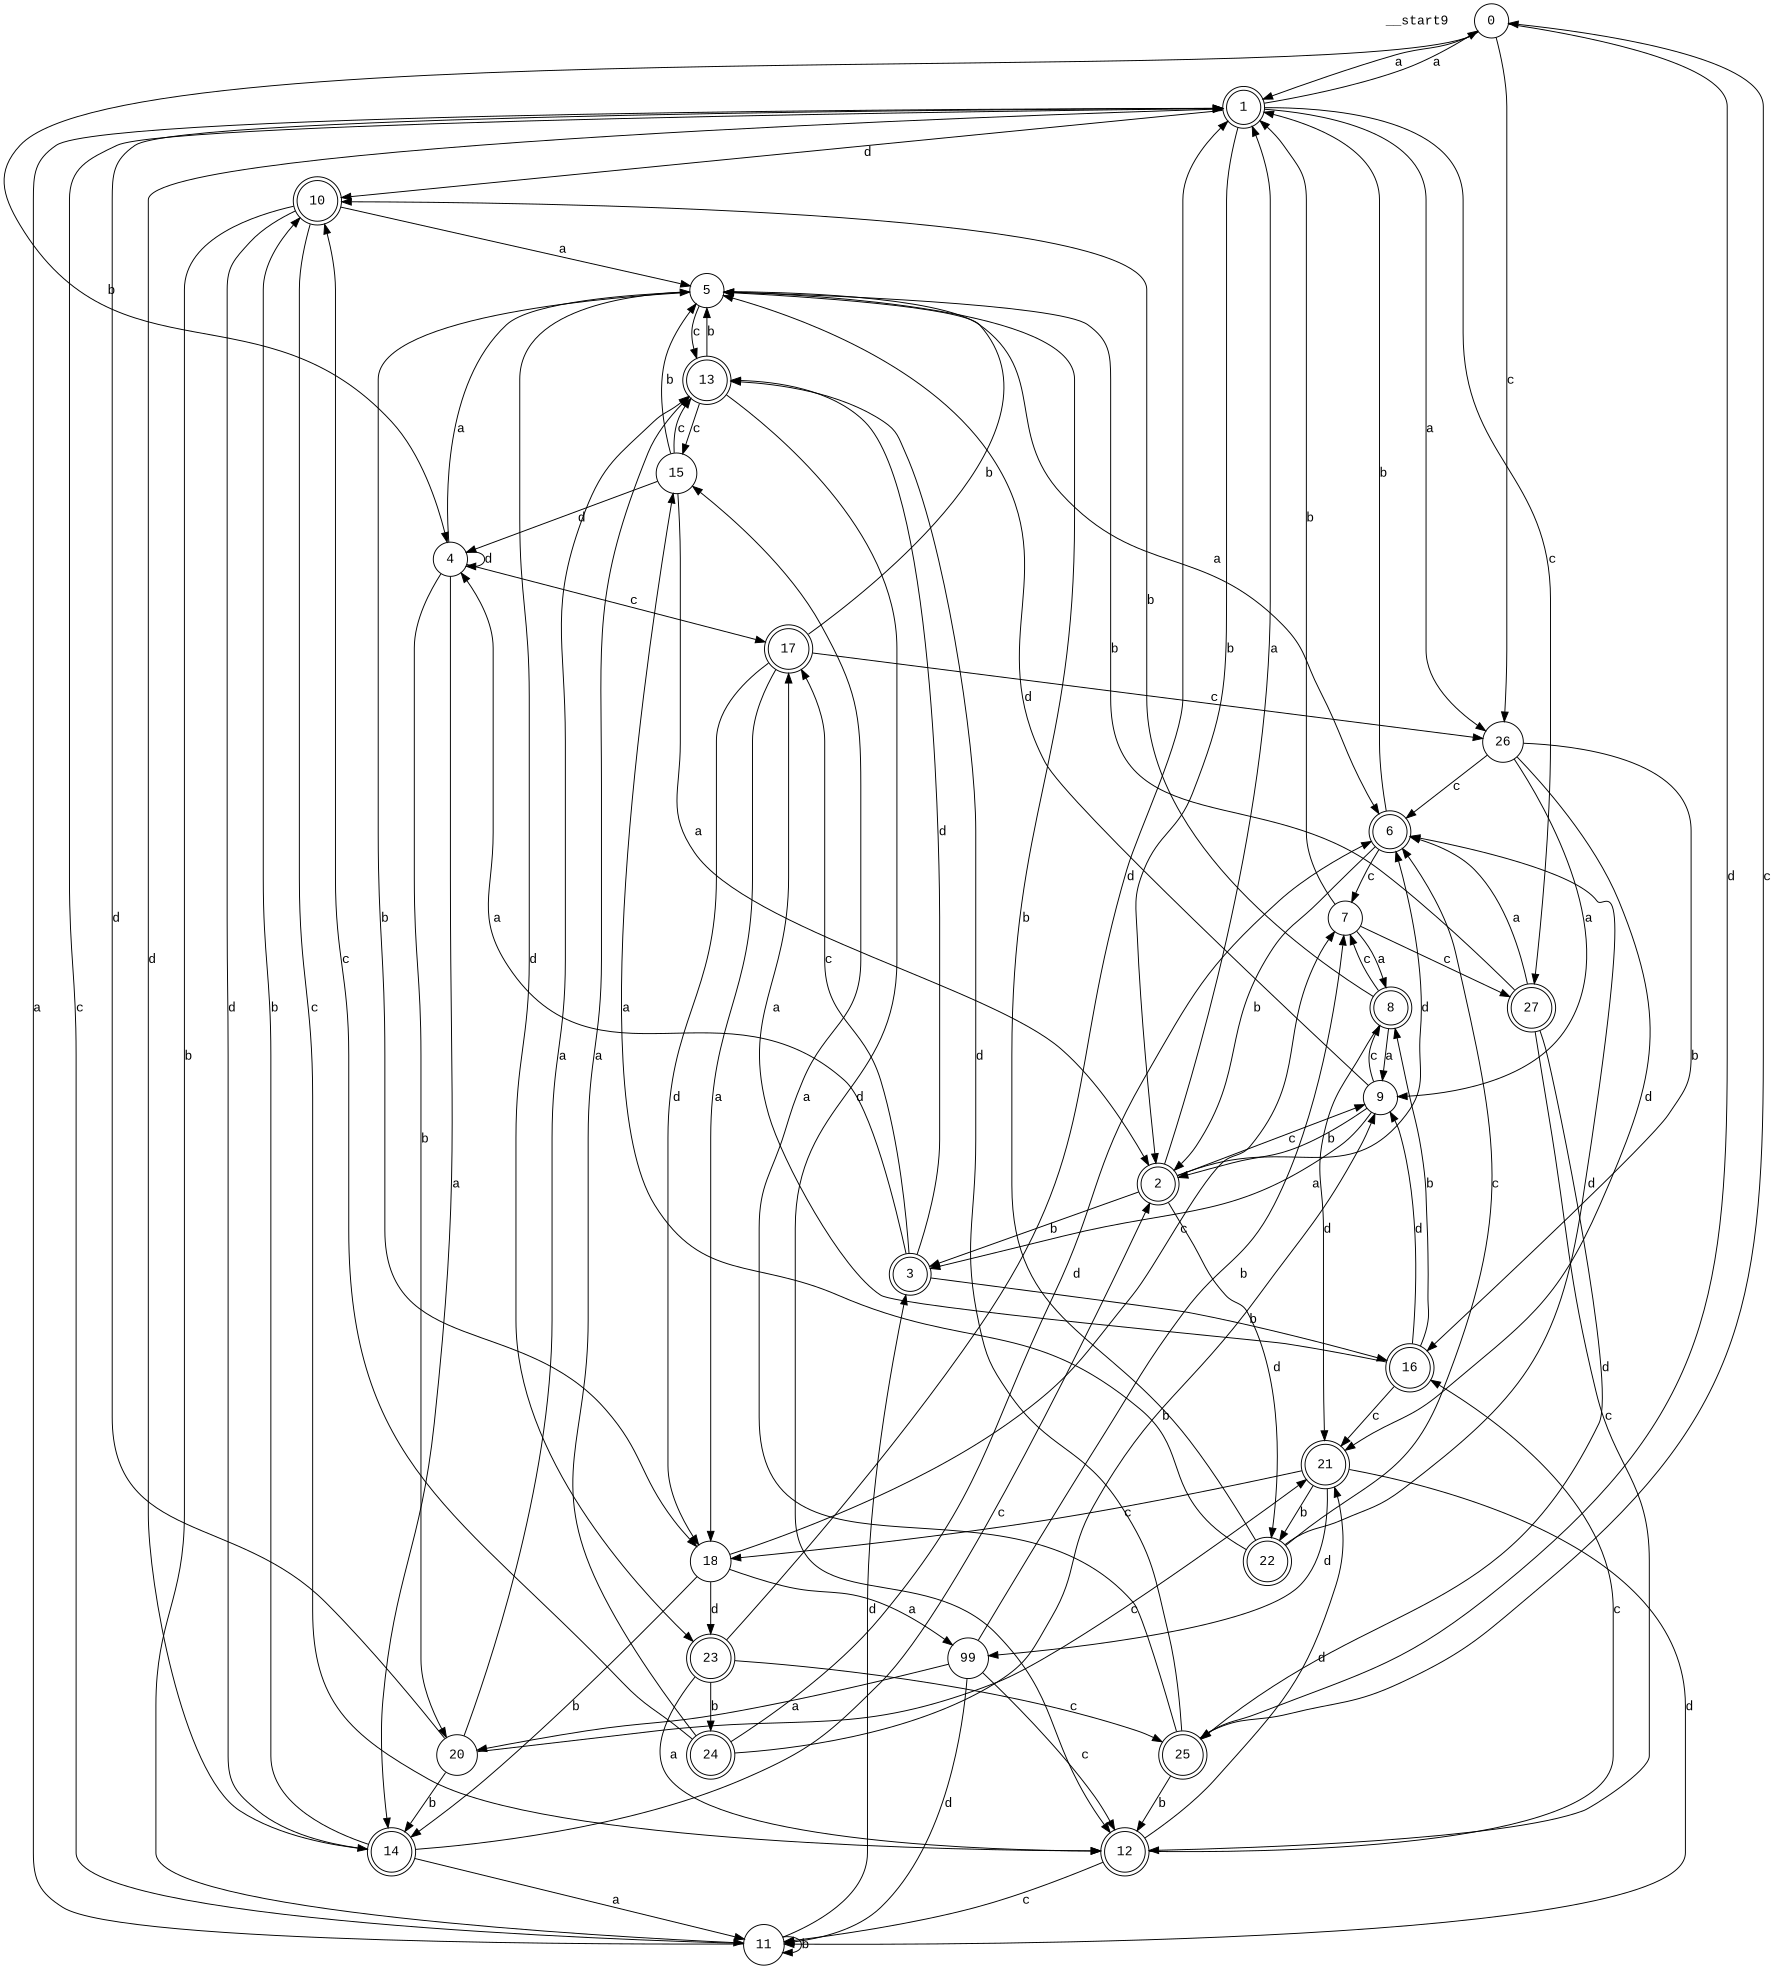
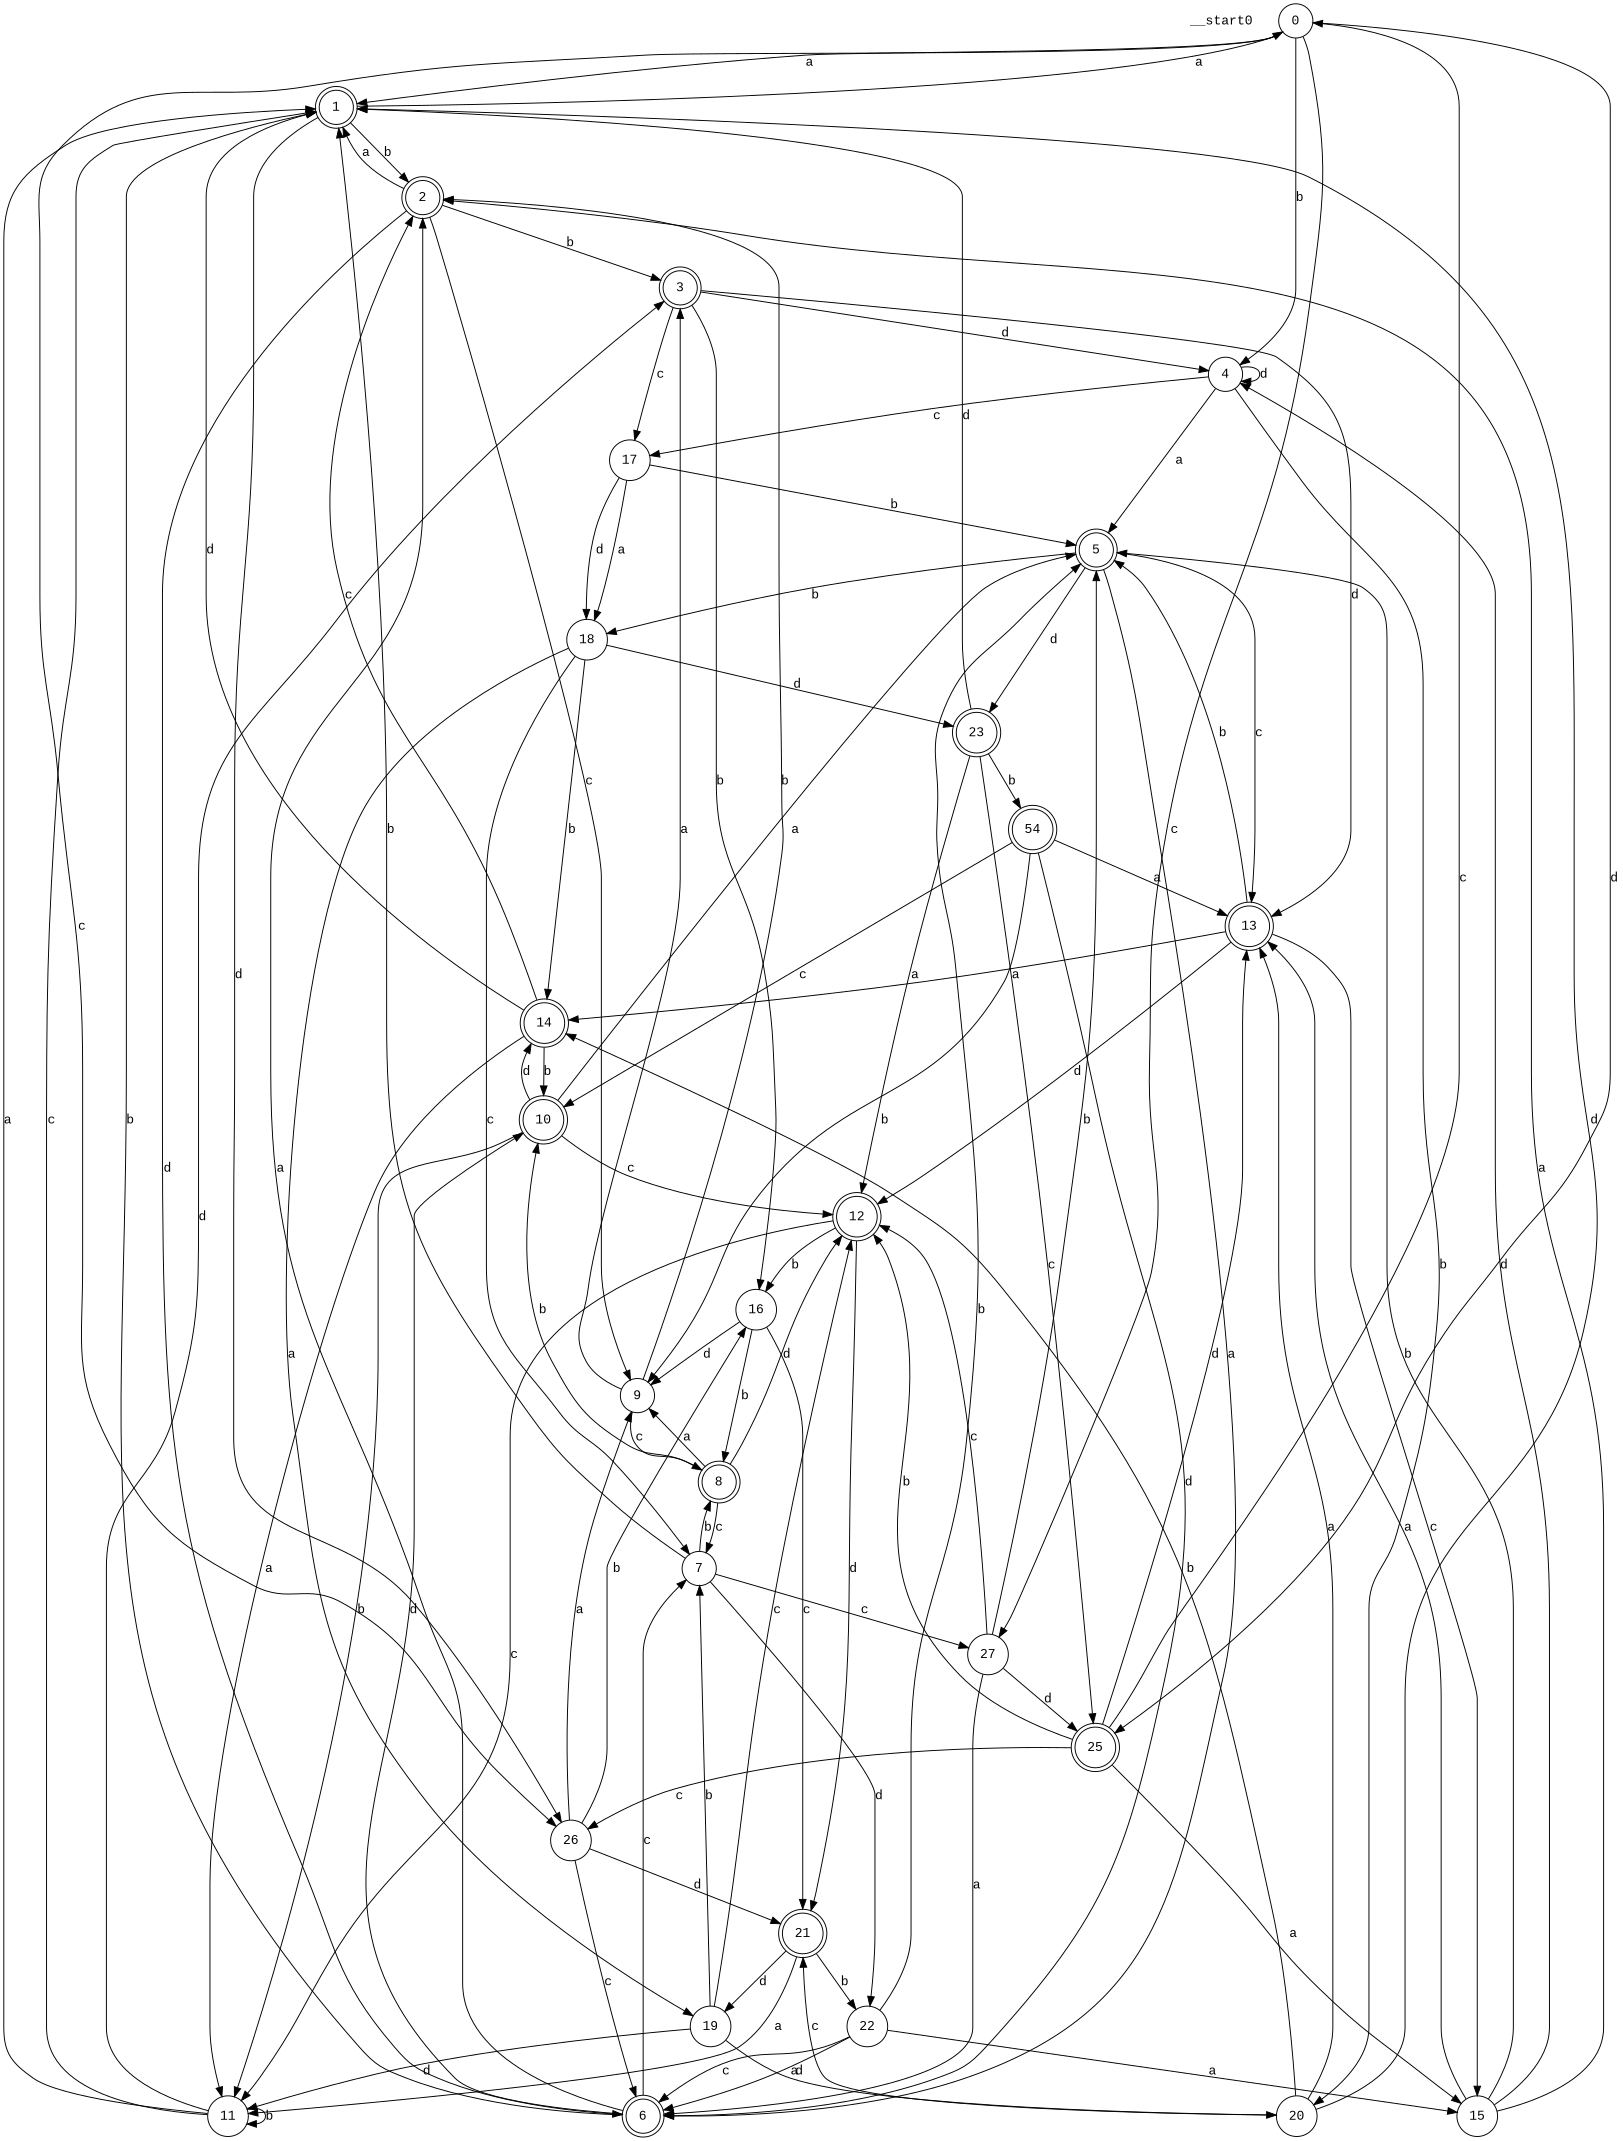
node "__start9": label "__start9" -> "__start0"
edge "1" -> "10": now "6" -> "10"
node "5": shape circle -> doublecircle
edge "15" -> "13": label "c" -> "a"
edge "1" -> "26": label "a" -> "d"
edge "1" -> "27": now "0" -> "27"
node "17": shape doublecircle -> circle
edge "17" -> "26": now "25" -> "26"
edge "9" -> "5": removed, label "d"
edge "3" -> "4": label "a" -> "d"
edge "7" -> "8": label "a" -> "b"
edge "6" -> "2": label "b" -> "a"
node "27": shape doublecircle -> circle
edge "4" -> "14": now "13" -> "14"
edge "8" -> "21": now "8" -> "12"
edge "16" -> "17": removed, label "a"
edge "2" -> "22": now "7" -> "22"
node "16": shape doublecircle -> circle
edge "21" -> "18": removed, label "c"
node "22": shape doublecircle -> circle
edge "12" -> "16": label "c" -> "b"
node "99": label "99" -> "19"
edge "21" -> "11": label "d" -> "a"
node "24": label "24" -> "54"
